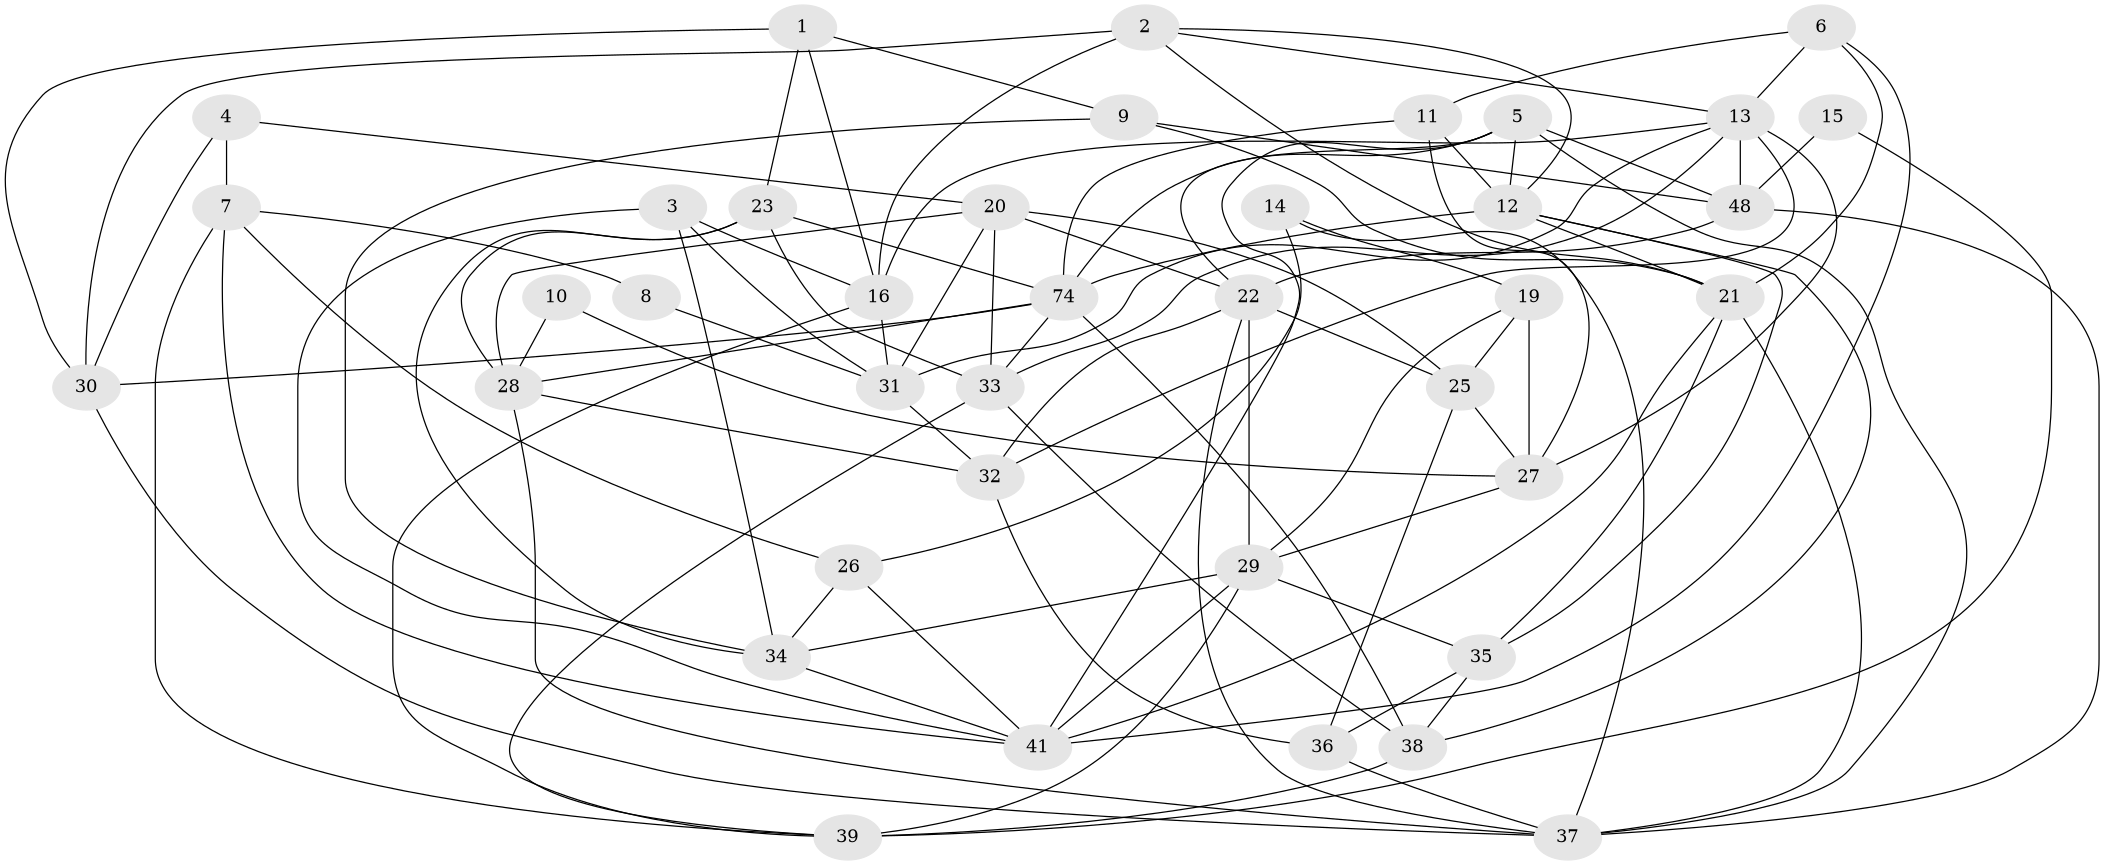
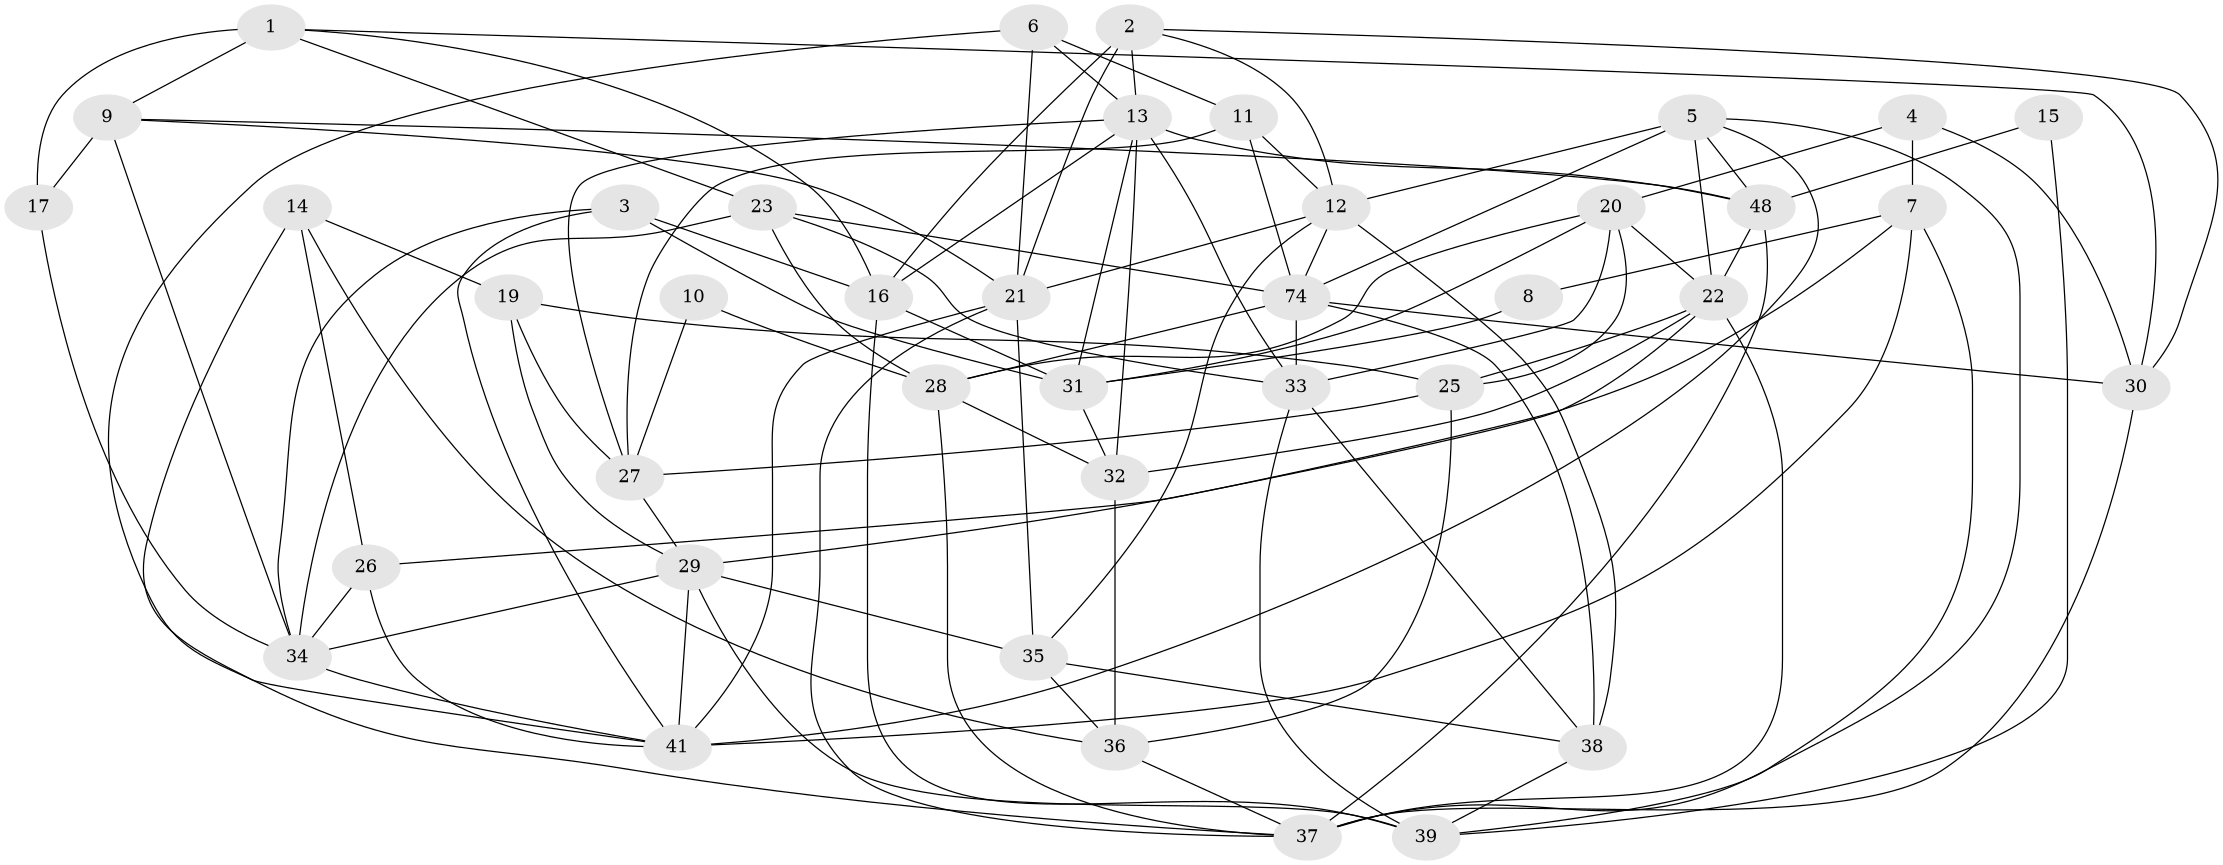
node "17": added
edge "14" -- "36": added
